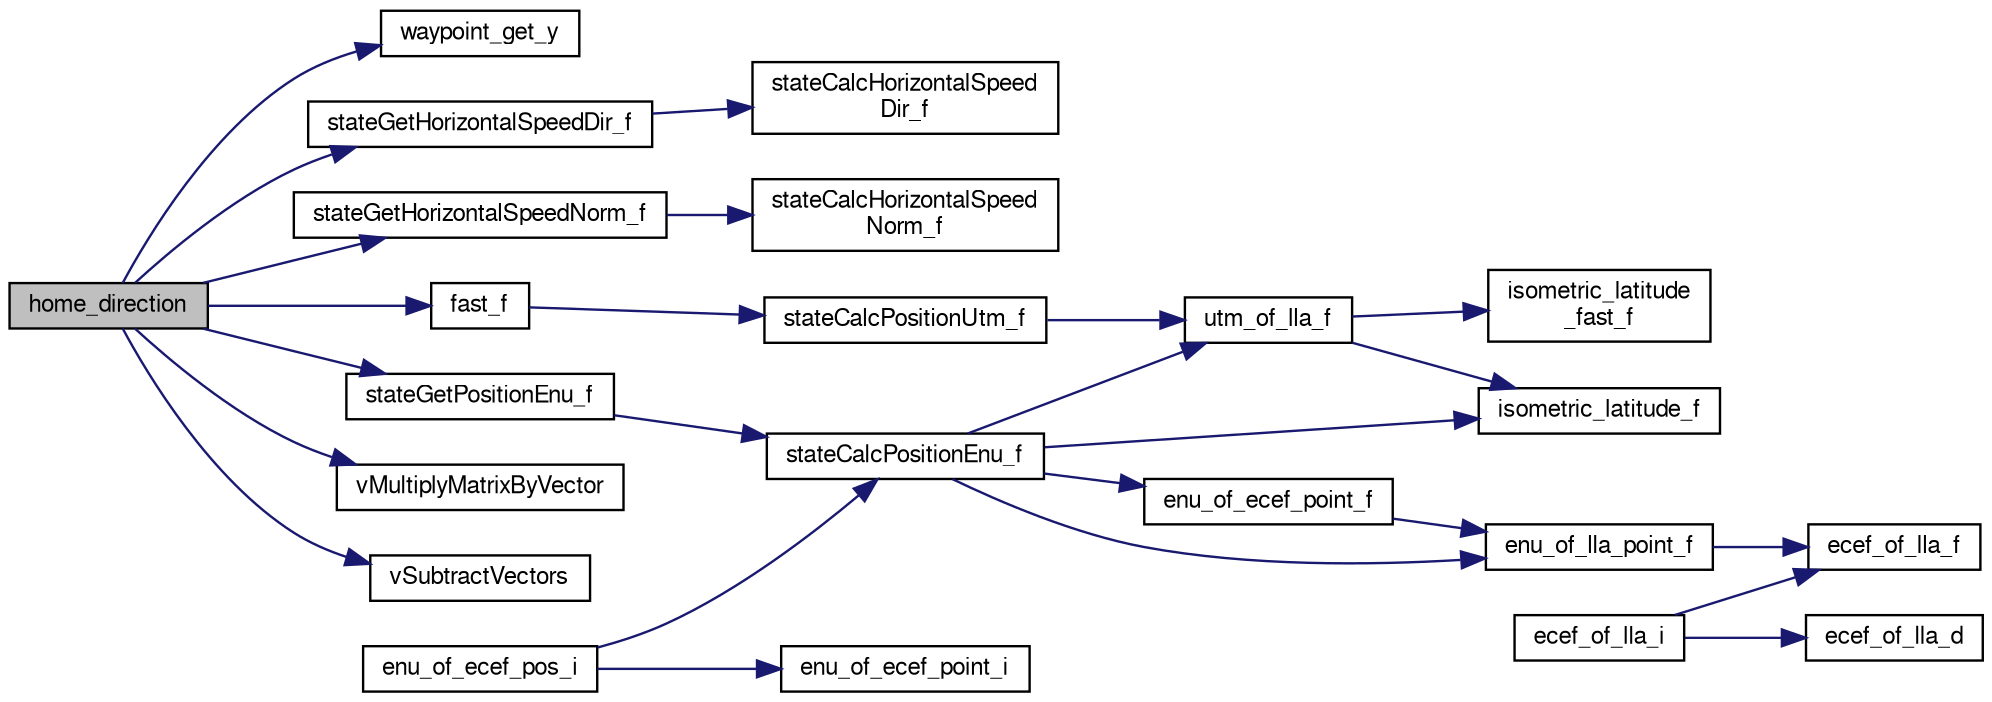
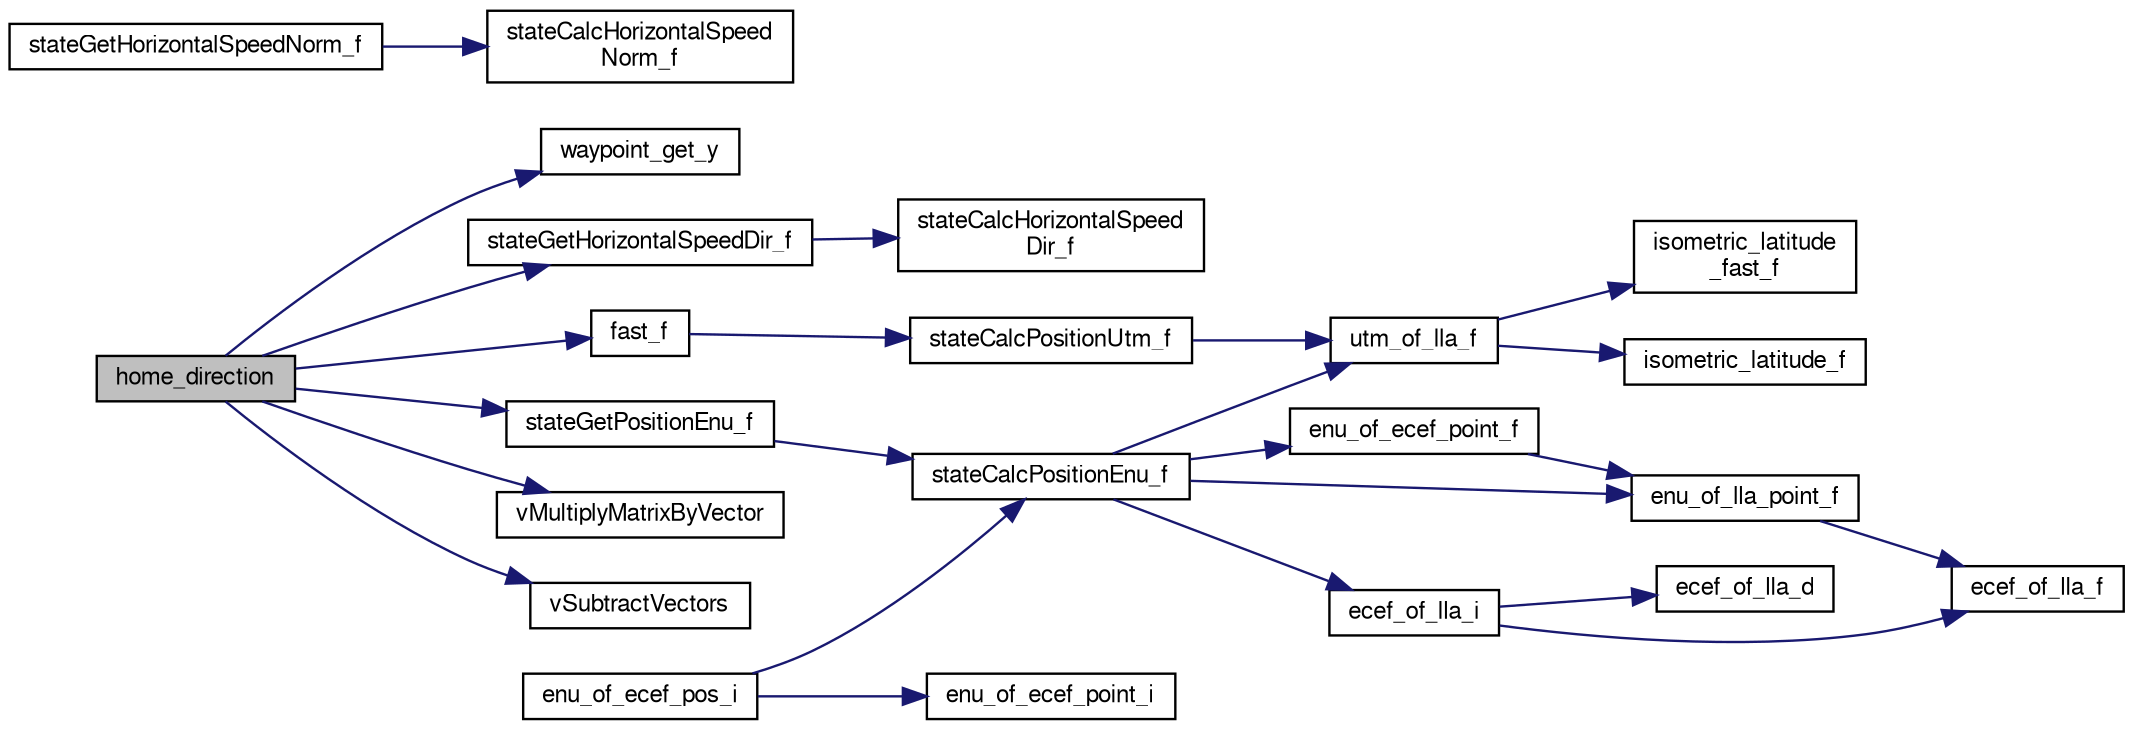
edge "home_direction" -> "stateGetHorizontalSpeedNorm_f": removed
edge "stateCalcPositionEnu_f" -> "isometric_latitude_f": now "stateCalcPositionEnu_f" -> "ecef_of_lla_i"
